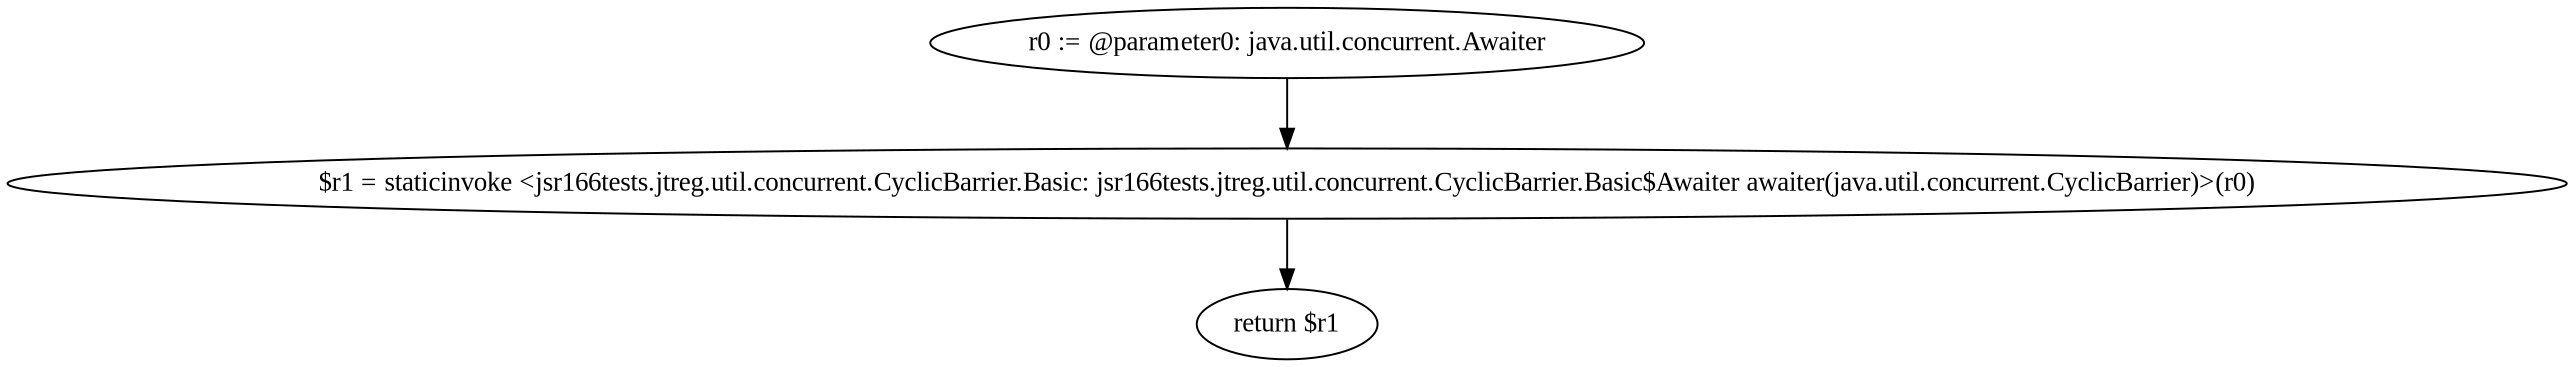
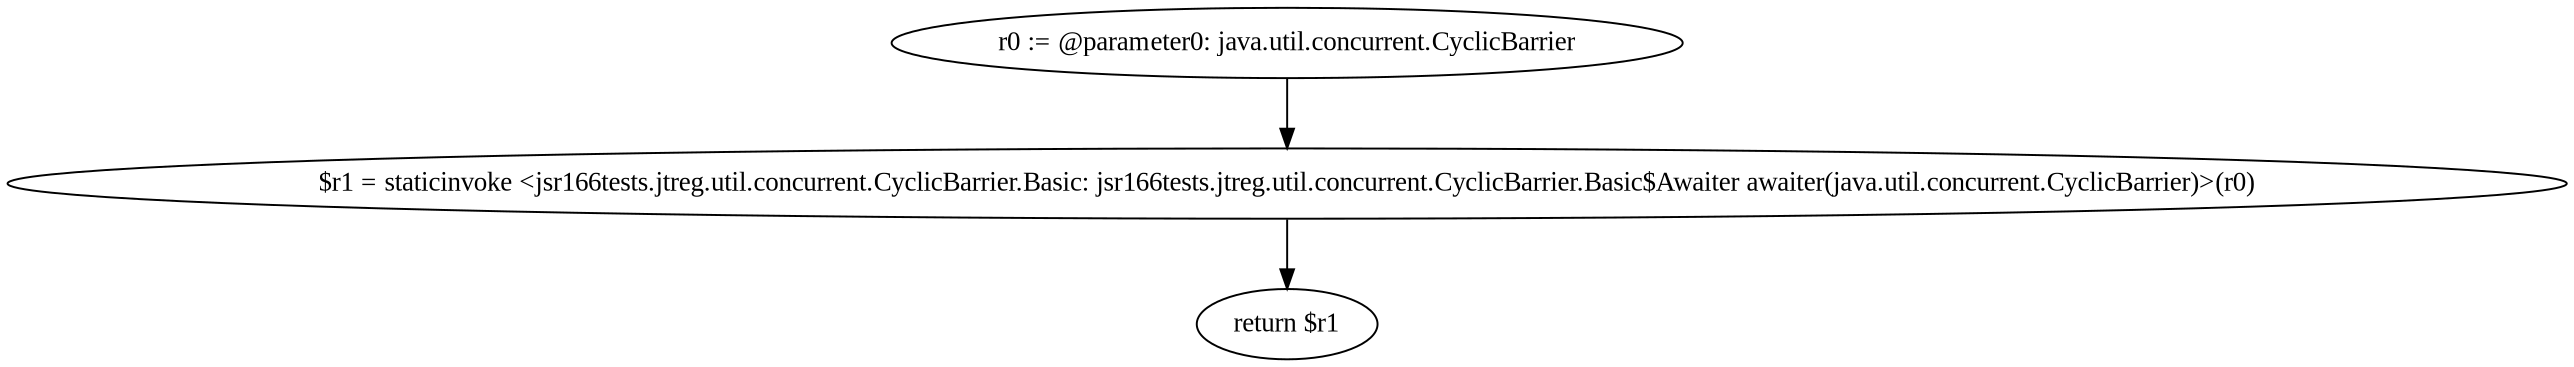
node "r0 := @parameter0: java.util.concurrent.Awaiter": label "r0 := @parameter0: java.util.concurrent.Awaiter" -> "r0 := @parameter0: java.util.concurrent.CyclicBarrier"
